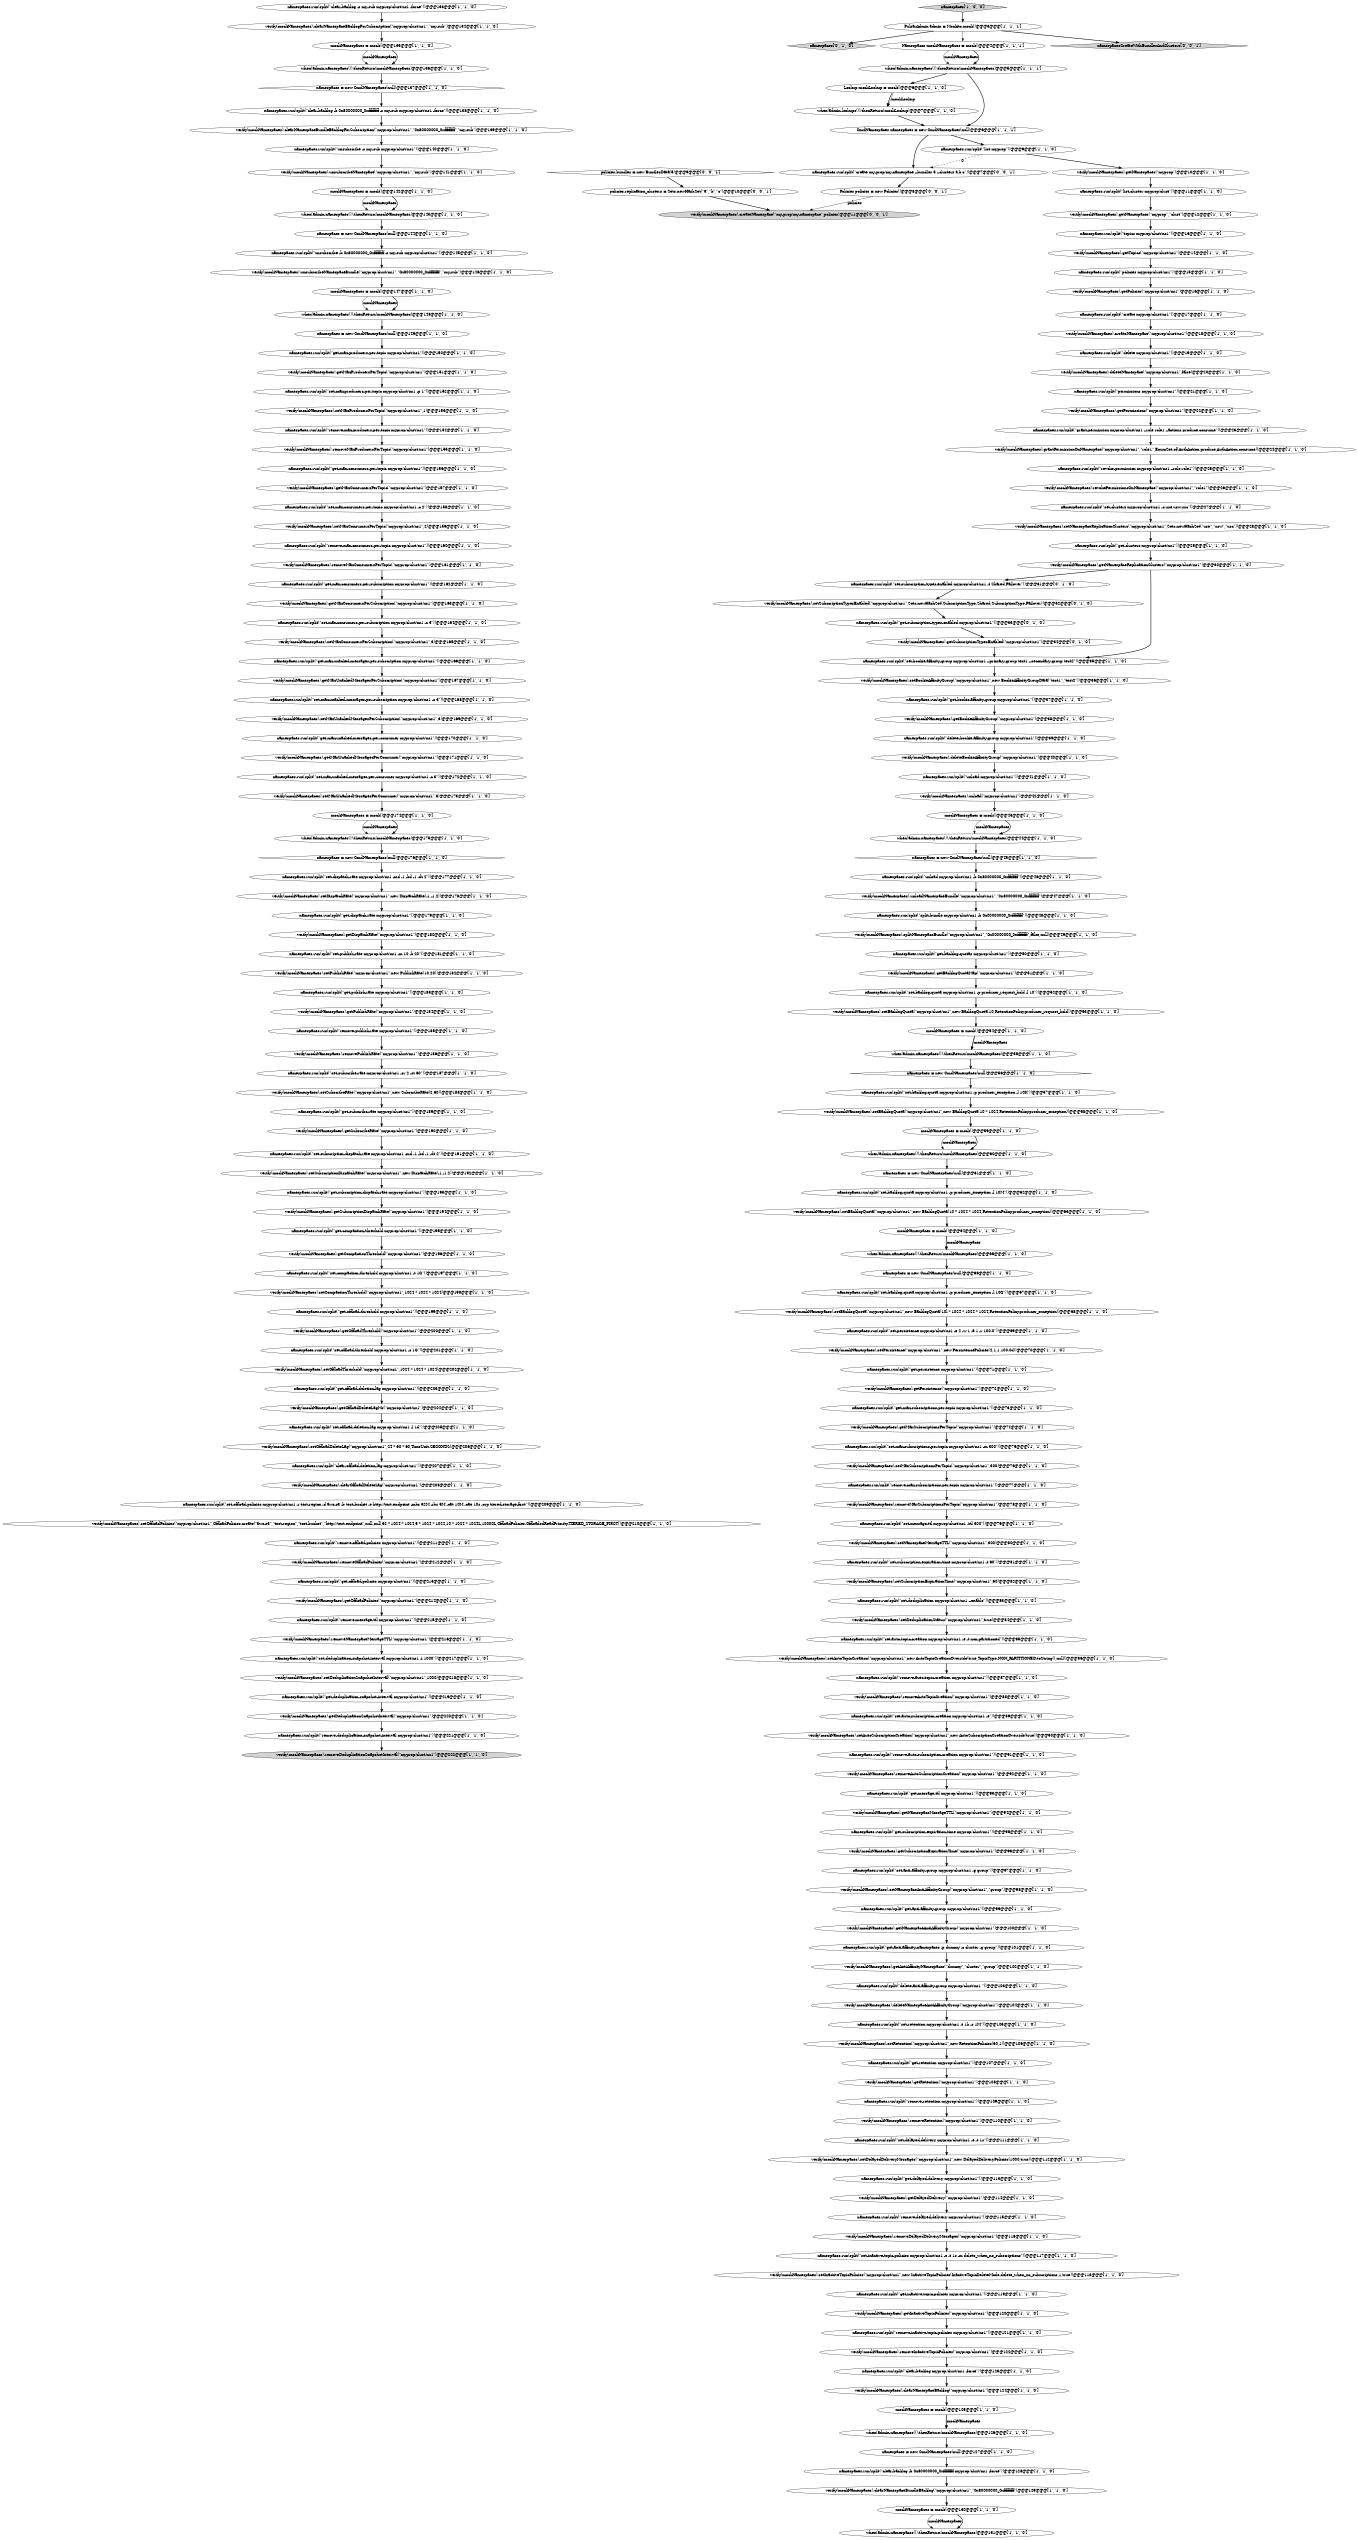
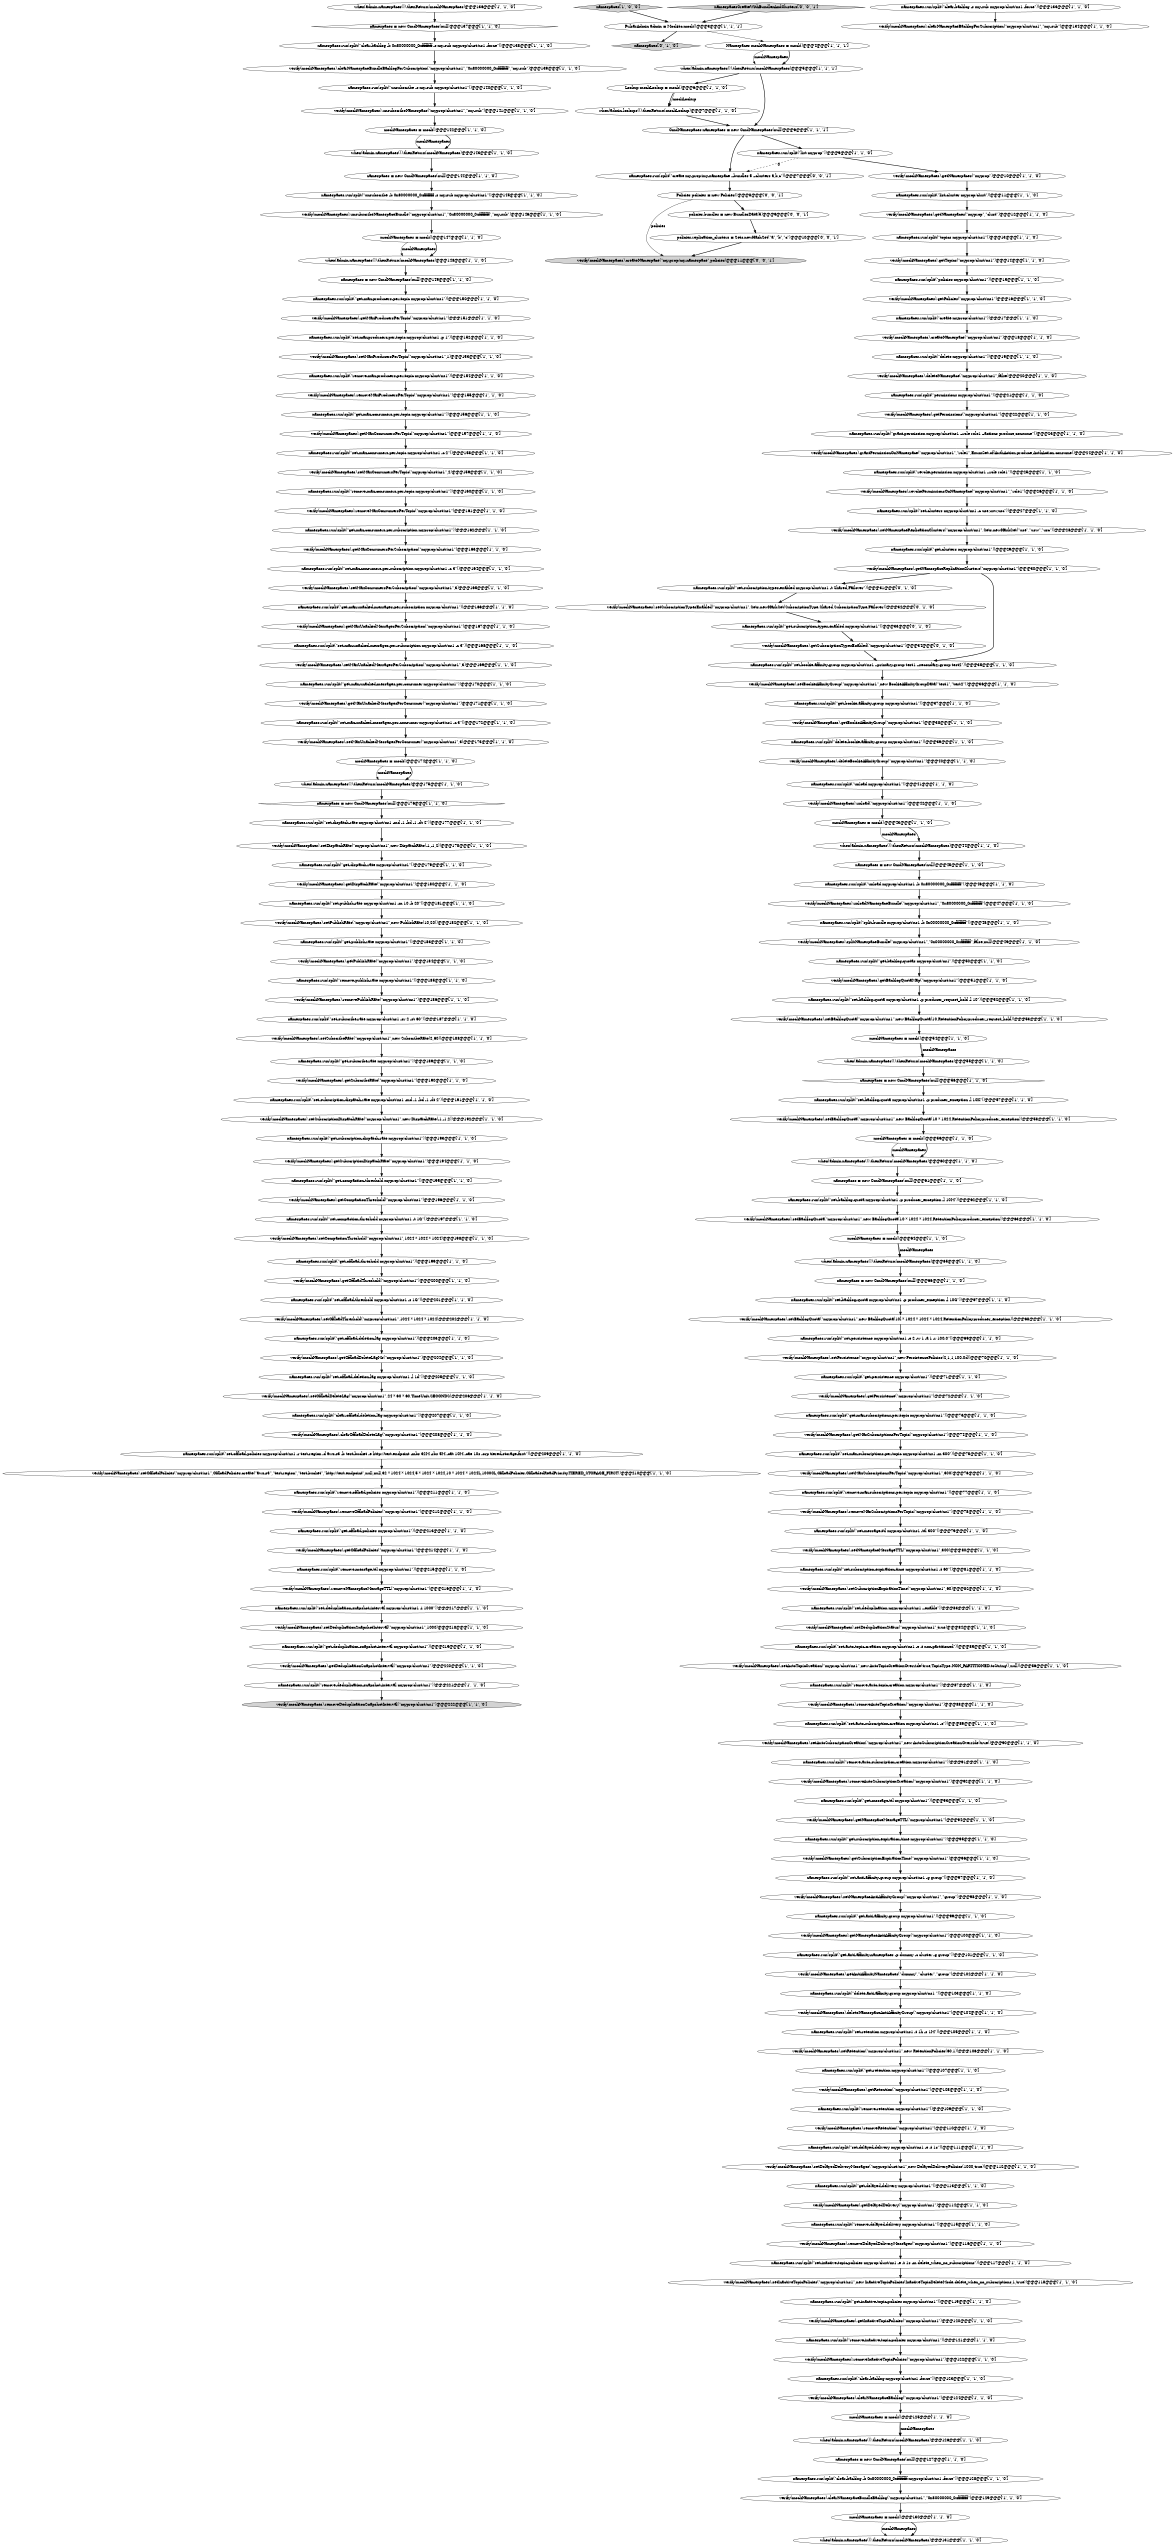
edge "PulsarAdmin admin = Mockito.mock()@@@3@@@['1', '1', '1']" -> "namespacesCreateWithBundlesAndClusters['0', '0', '1']": reversed
node "mockNamespaces = mock()@@@135@@@['1', '1', '0']": removed
node "policies.bundles = new BundlesData(5)@@@9@@@['0', '0', '1']": shape diamond -> ellipse
edge "Policies policies = new Policies()@@@8@@@['0', '0', '1']" -> "policies.bundles = new BundlesData(5)@@@9@@@['0', '0', '1']": added
node "namespaces = new CmdNamespaces(null)@@@45@@@['1', '1', '0']": shape diamond -> ellipse
